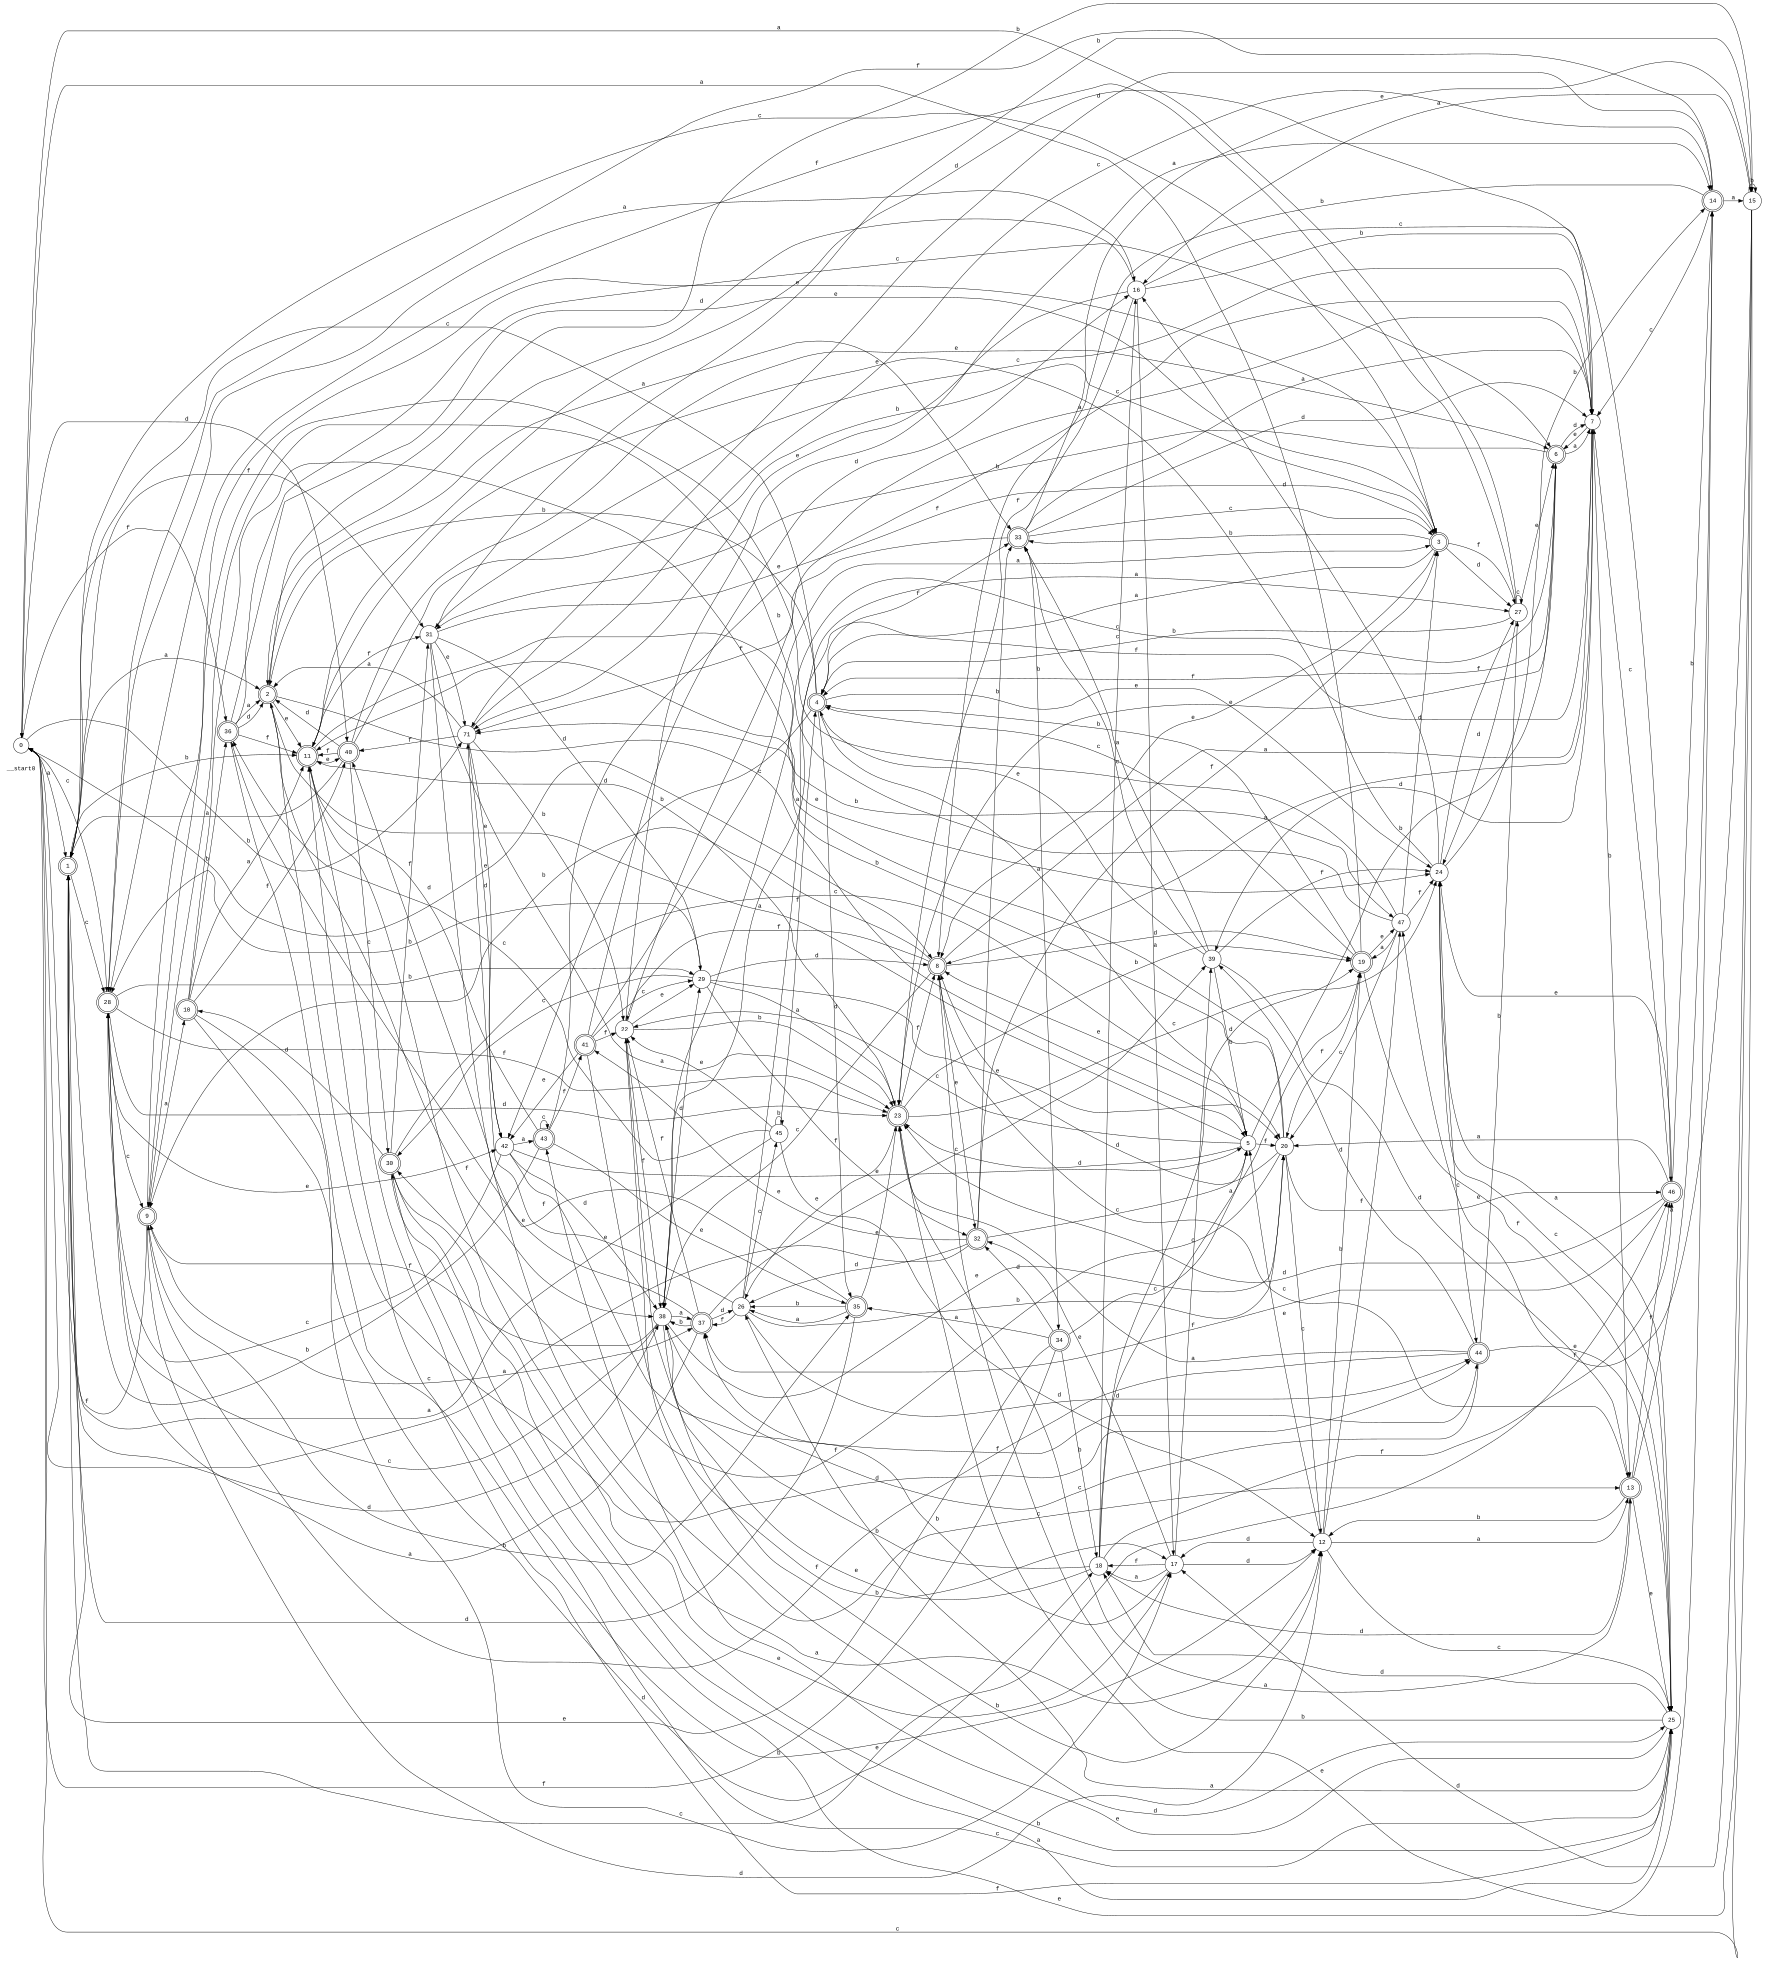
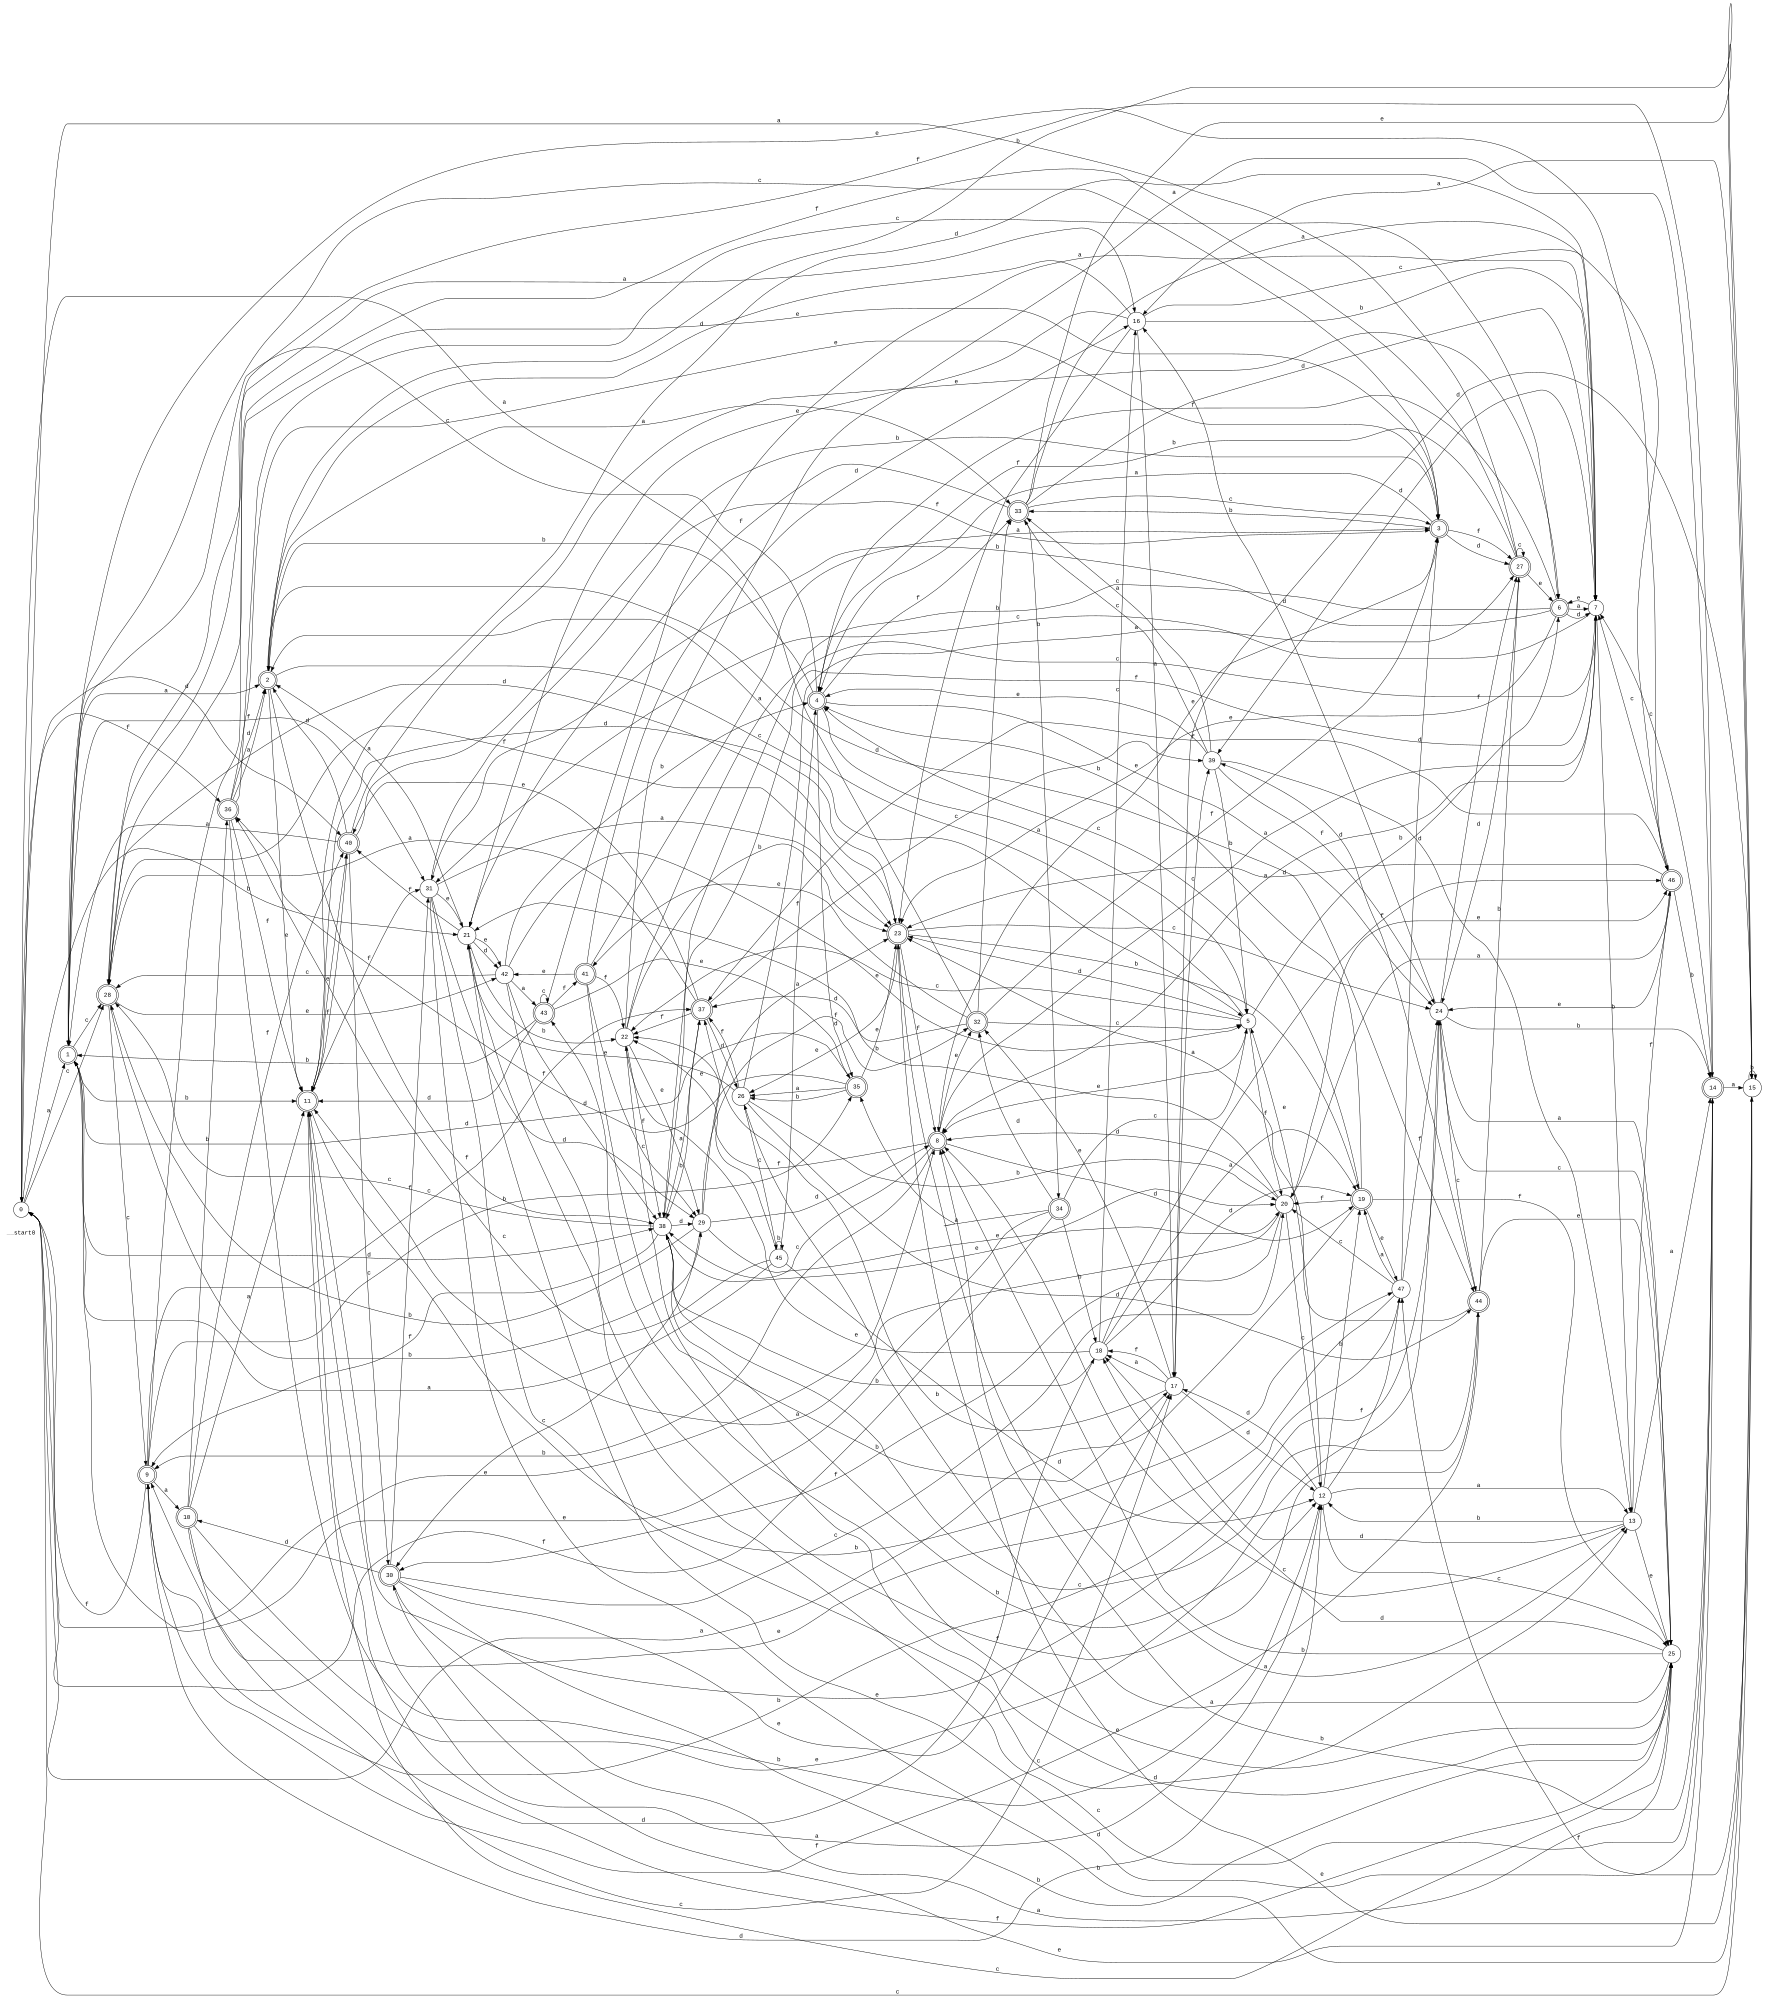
node "27": shape circle -> doublecircle
node "71": label "71" -> "21"
edge "4" -> "42": reversed
edge "32" -> "26": now "32" -> "37"
node "13": shape doublecircle -> circle
